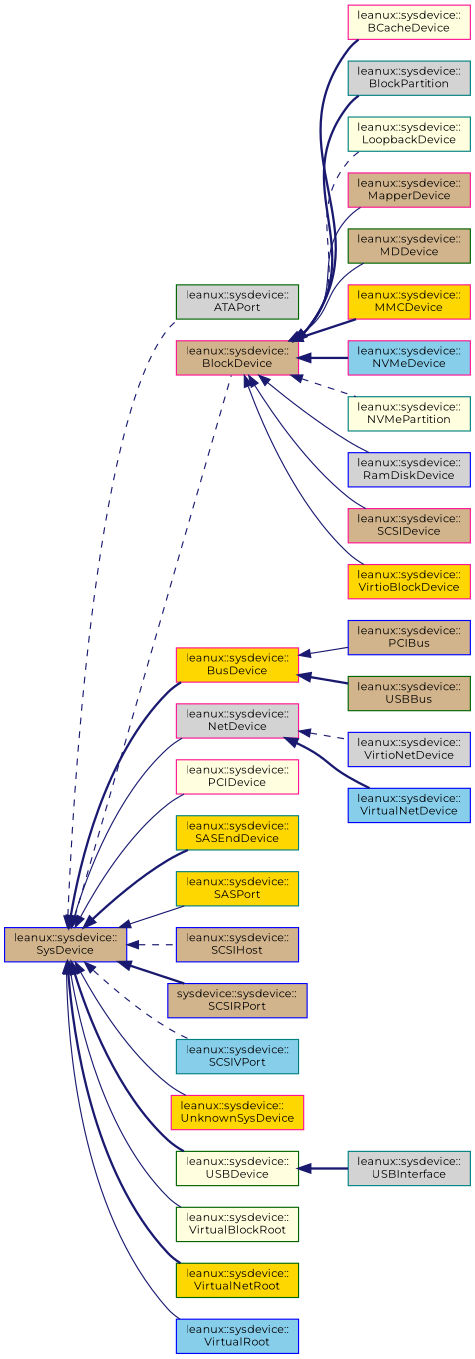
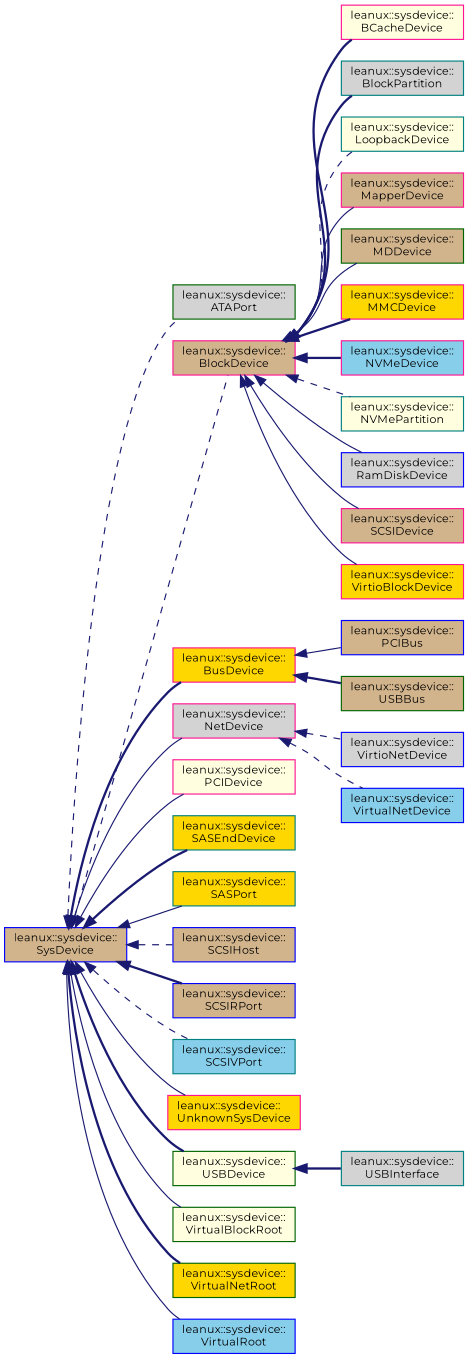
edge "leanux::sysdevice:: VirtualNetDevice" -> "leanux::sysdevice:: NetDevice": style bold -> dashed
node "sysdevice::sysdevice:: SCSIRPort": label "sysdevice::sysdevice:: SCSIRPort" -> "leanux::sysdevice:: SCSIRPort"
